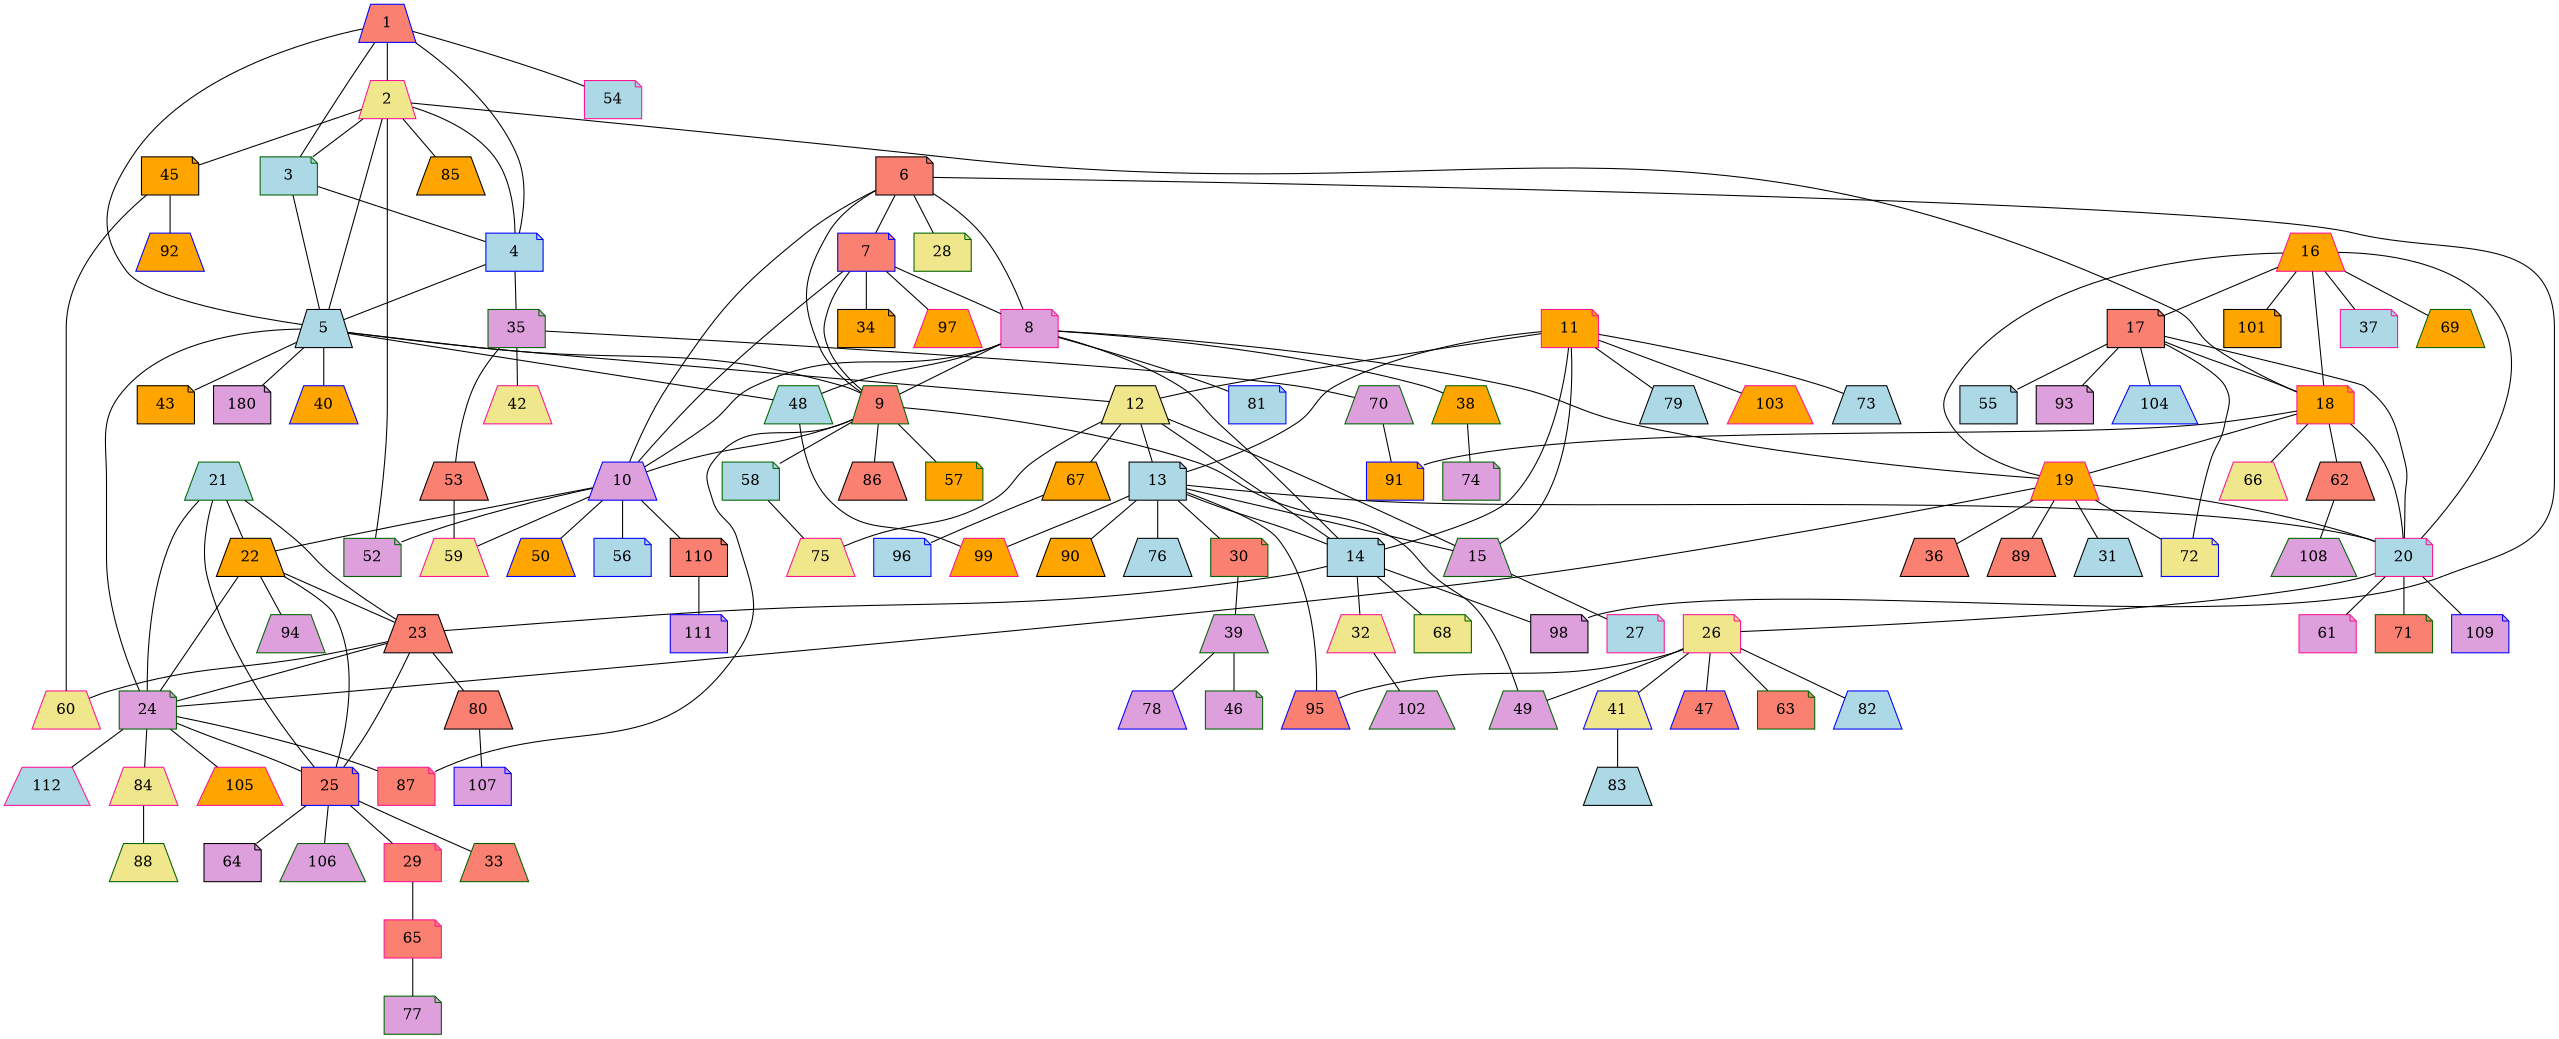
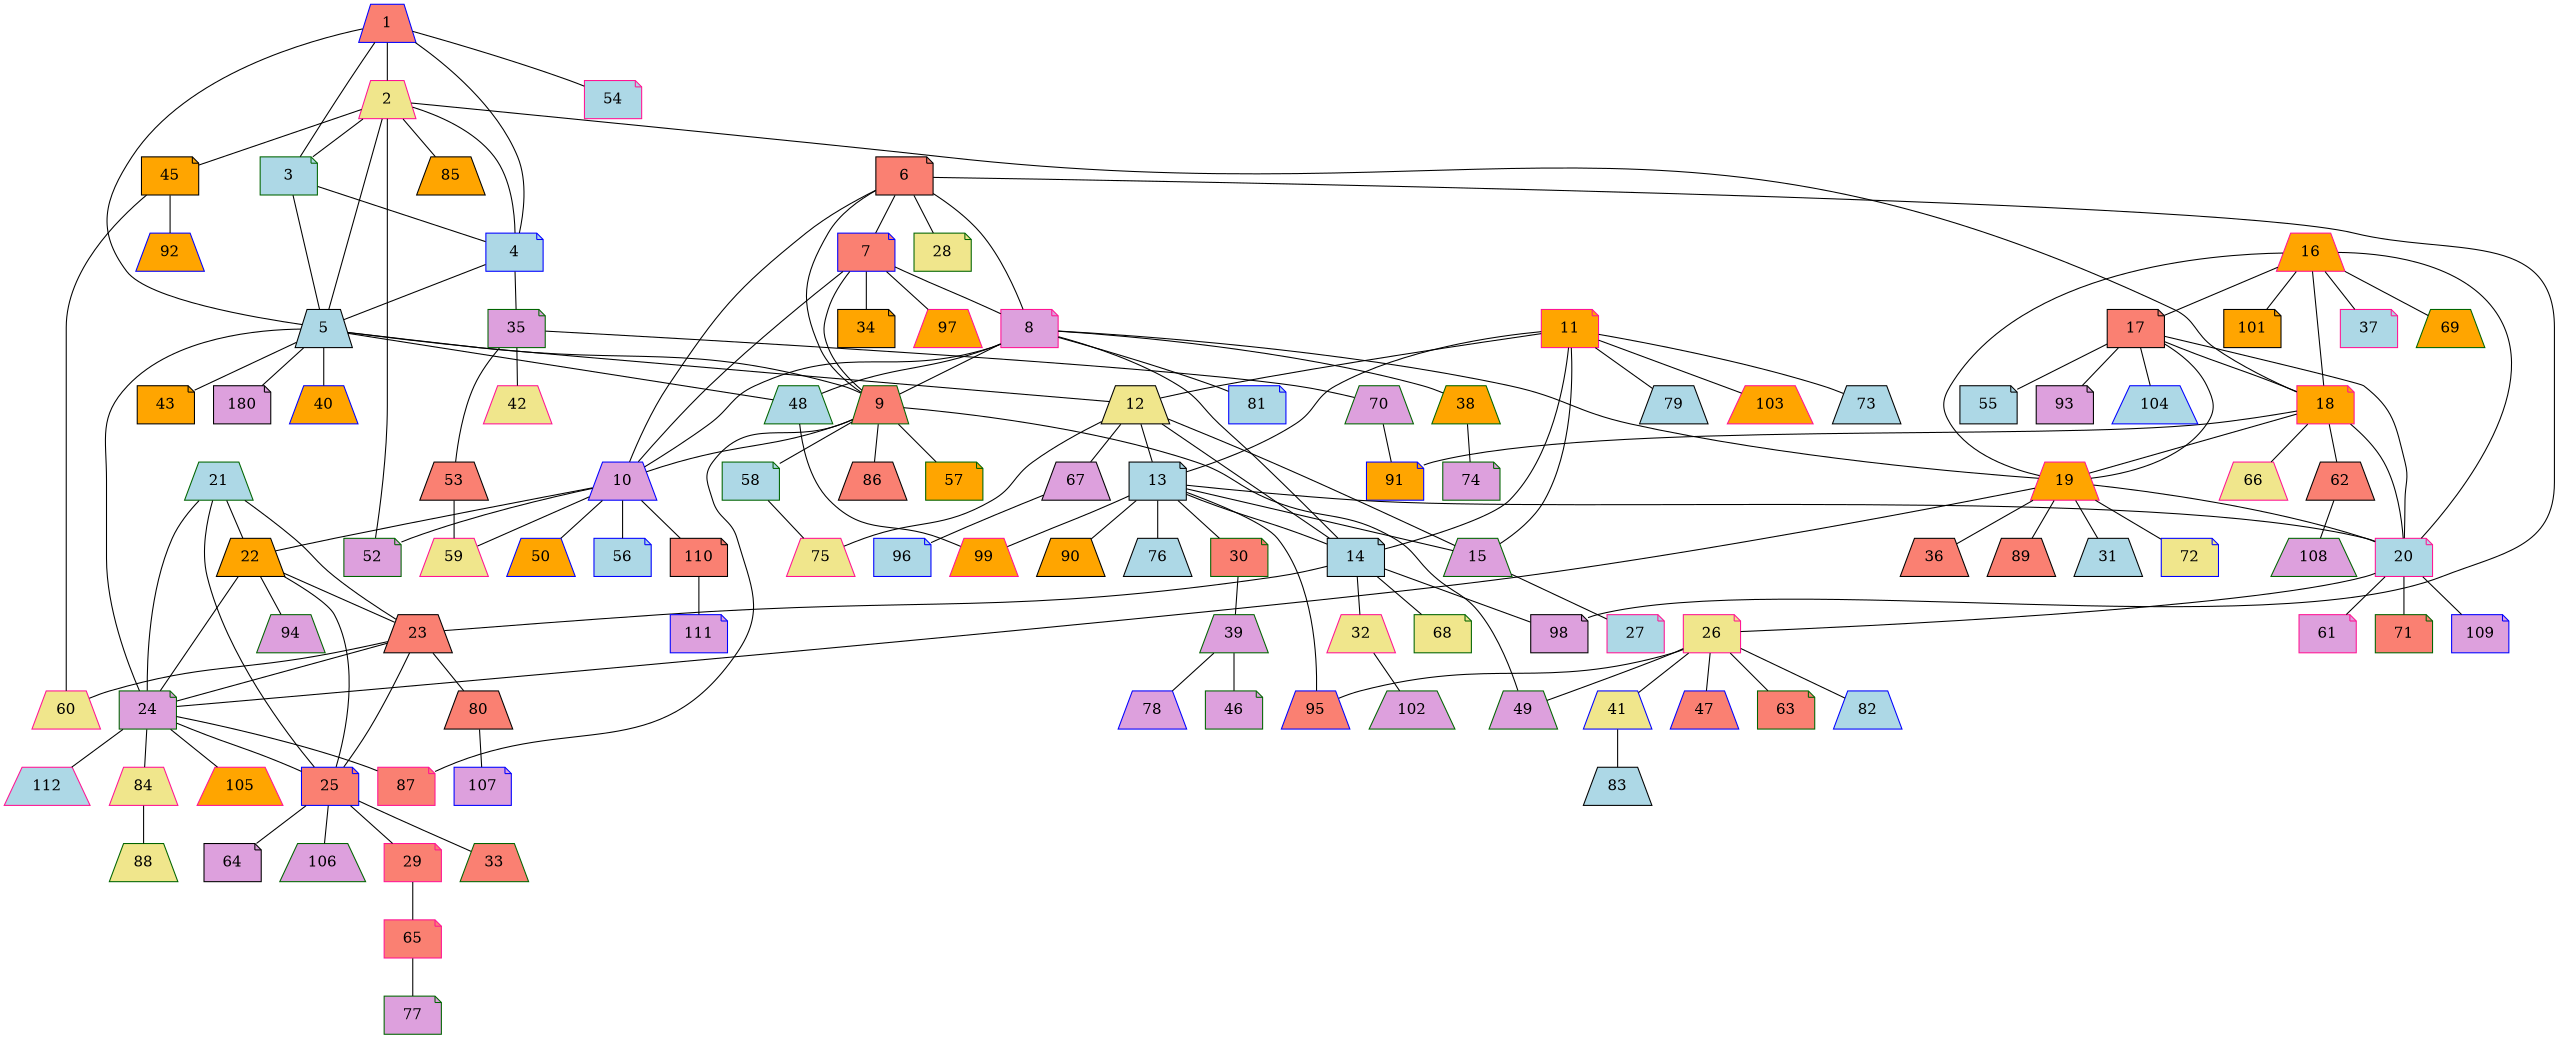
edge "17" -- "72": now "17" -- "19"
node "67": fillcolor orange -> plum
